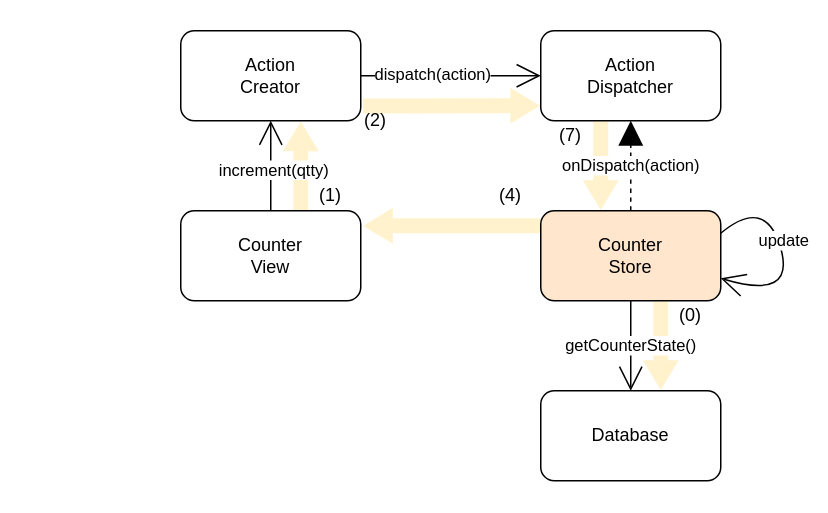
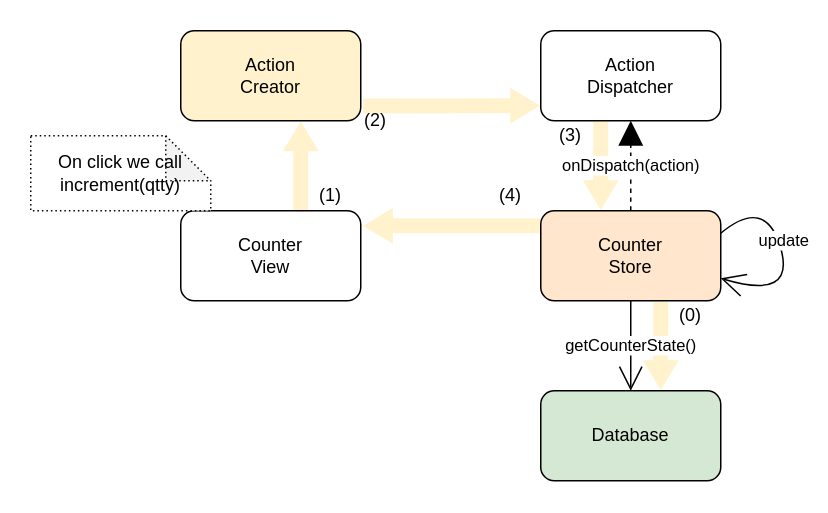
node "Action Creator": fillcolor #ffffff -> #fff2cc
edge "Action Creator" -> "Action Dispatcher": removed, label "dispatch(action)"
node "(7)": label "(7)" -> "(3)"
edge "Counter View" -> "Action Creator": removed, label "increment(qtty)"
node "On click we call increment(qtty)": added
node "Database": fillcolor #ffffff -> #d5e8d4
